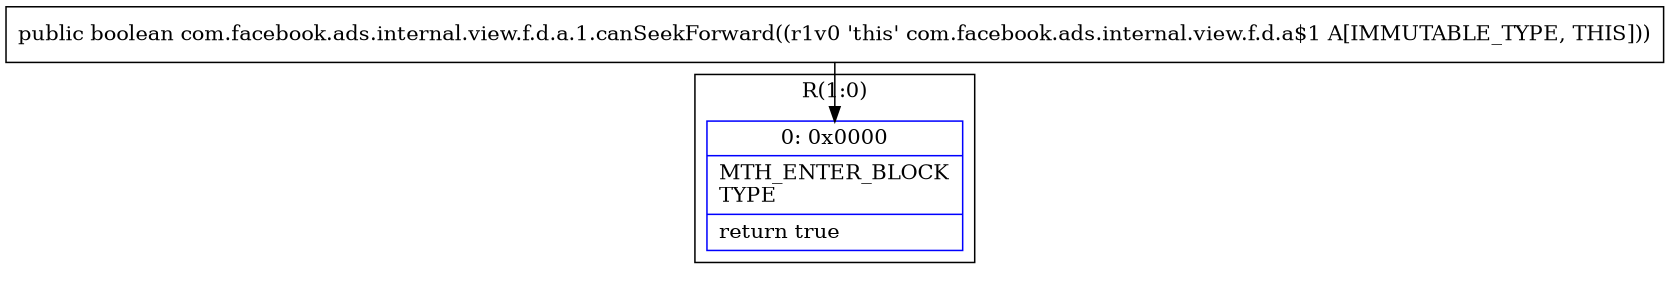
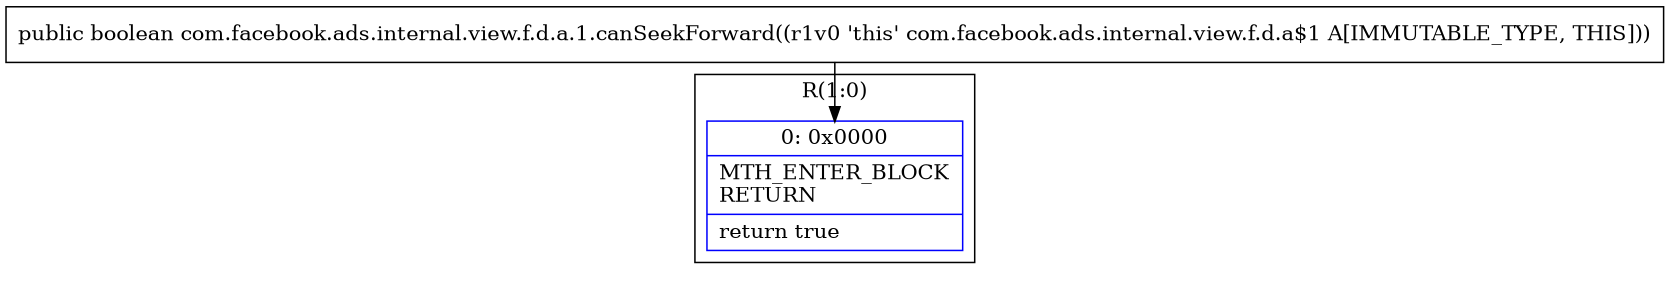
node "0: 0x0000": text "TYPE" -> "RETURN"
